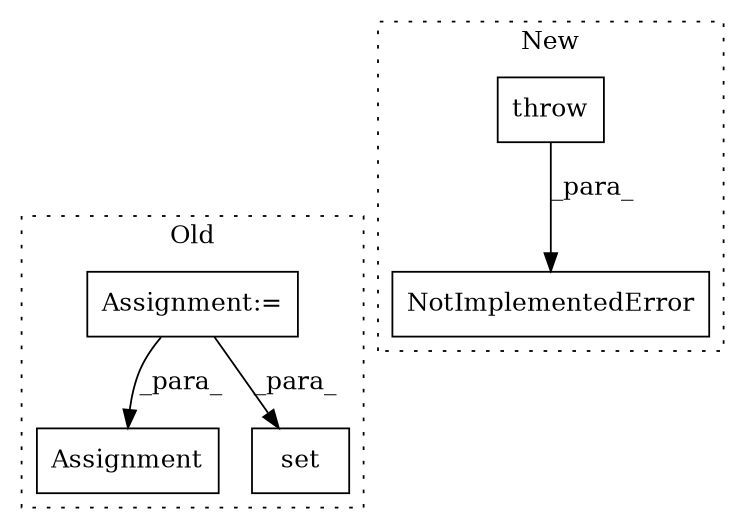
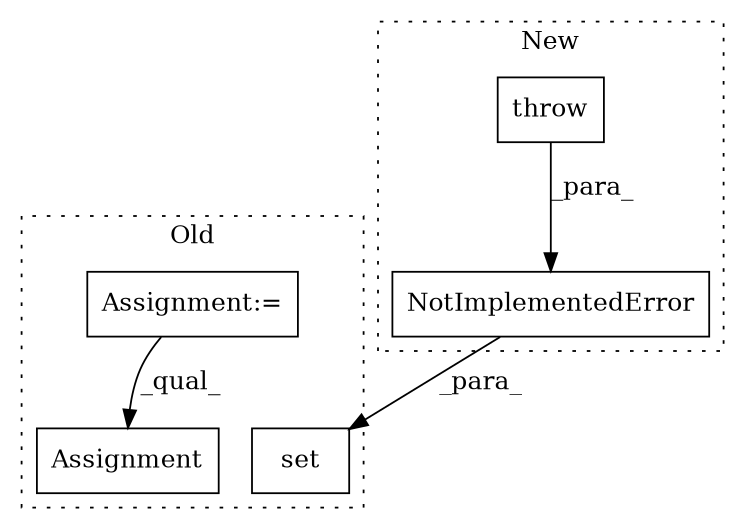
edge "Assignment:=" -> "set": now "NotImplementedError" -> "set"
edge "Assignment:=" -> "Assignment": label "_para_" -> "_qual_"
